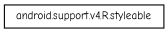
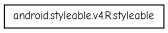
node "android.support.v4.R.styleable": label "android.support.v4.R.styleable" -> "android.styleable.v4.R.styleable"
